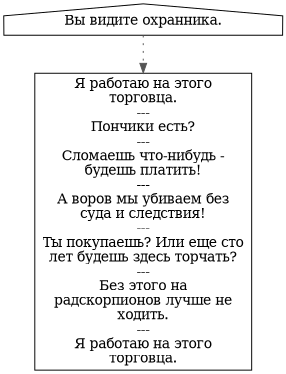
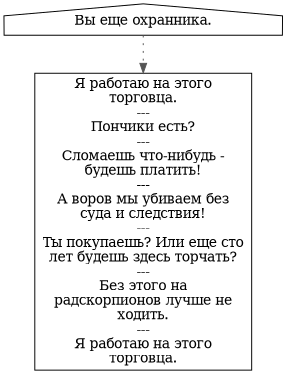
node "Вы видите охранника.": label "Вы видите охранника." -> "Вы еще охранника."
